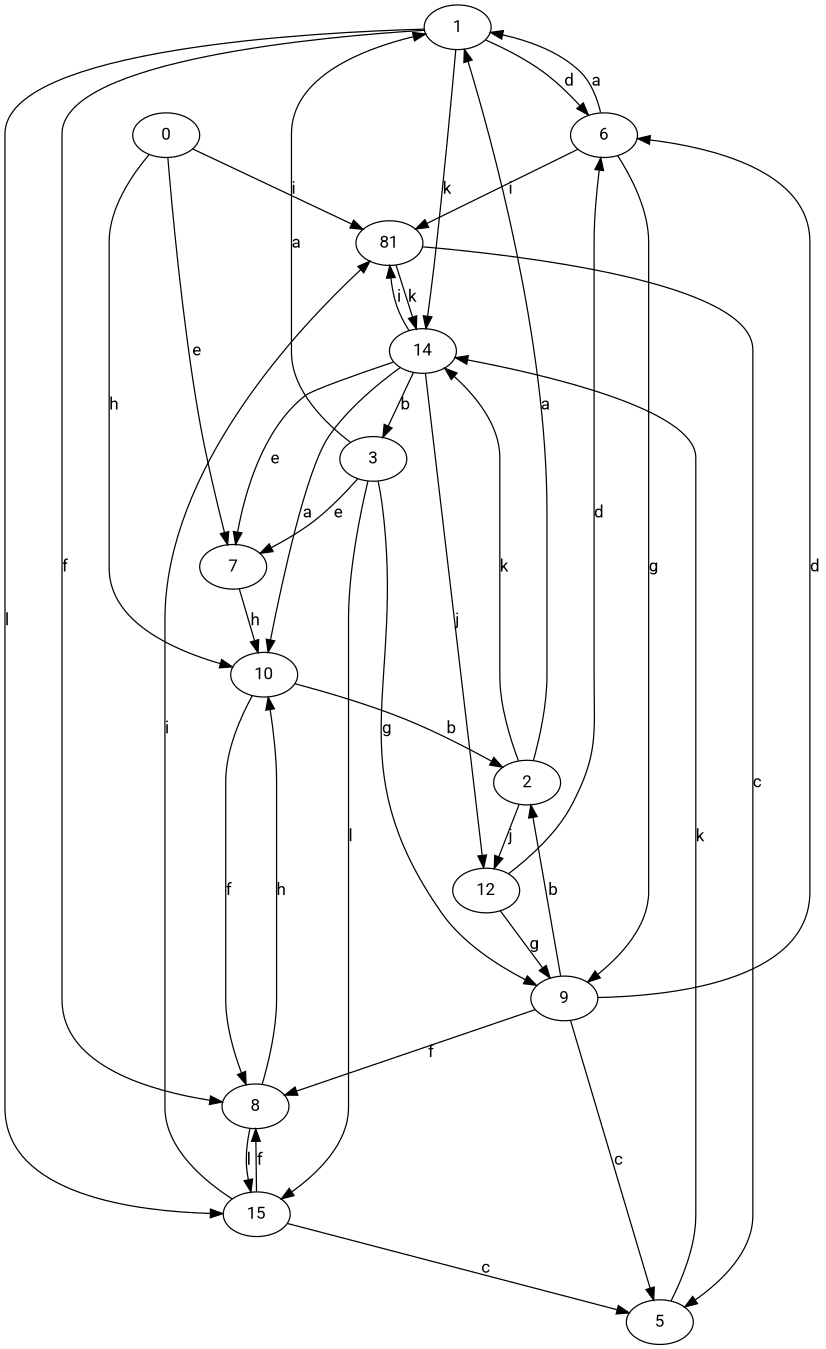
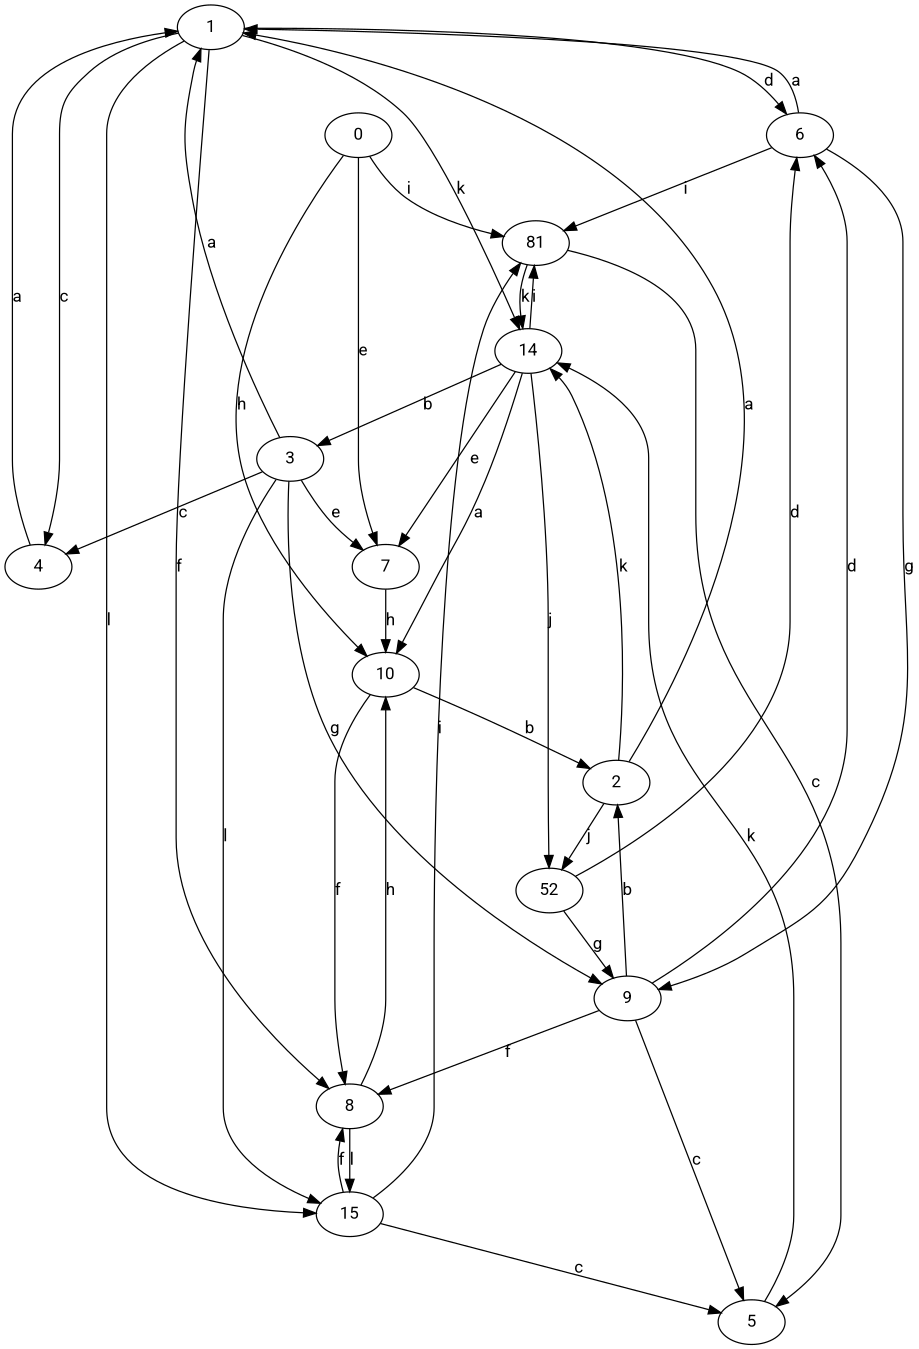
node "4": added
node "12": label "12" -> "52"
